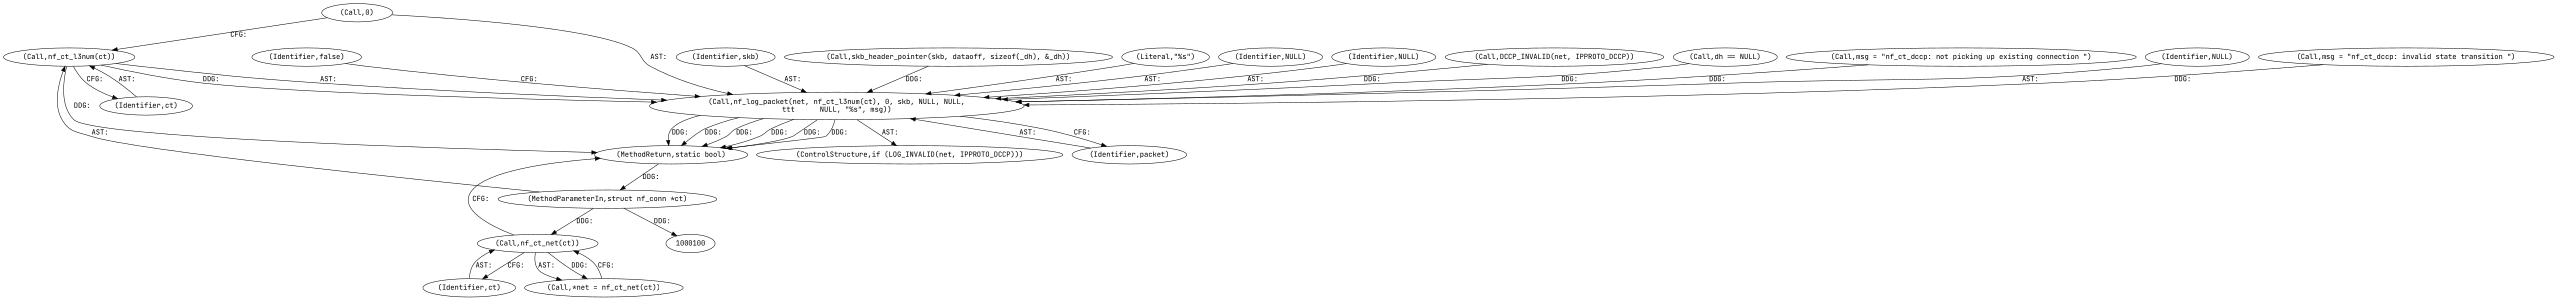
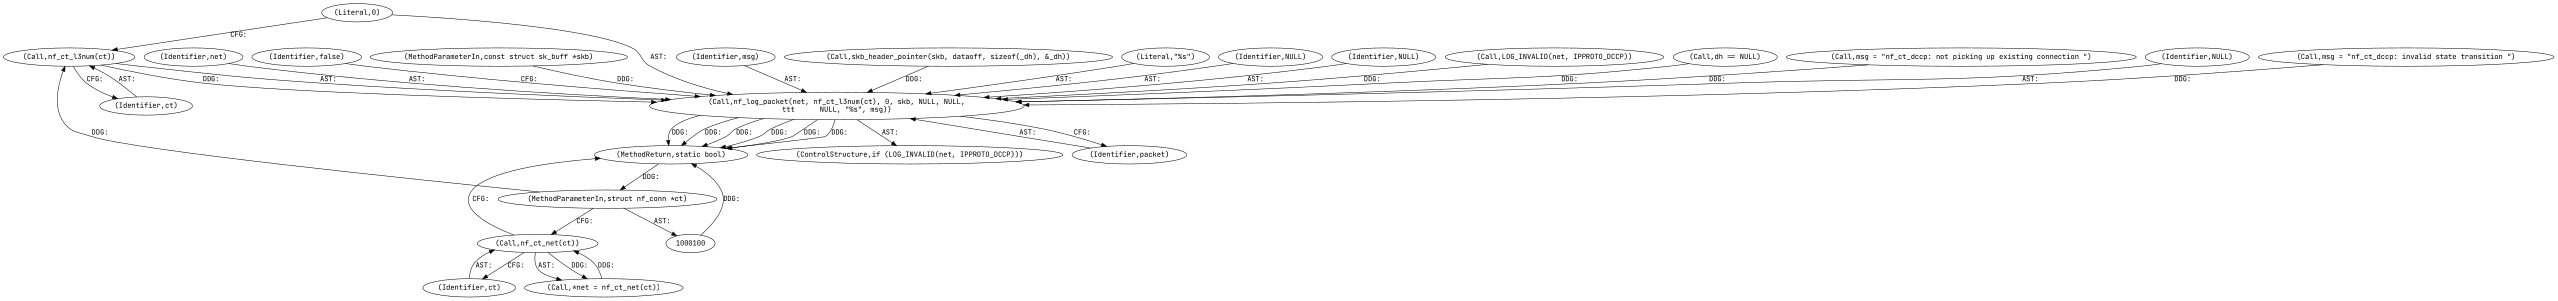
node "(Call,0)": label "(Call,0)" -> "(Literal,0)"
node "(Identifier,net)": added
node "(MethodParameterIn,const struct sk_buff *skb)": added
node "(Identifier,skb)": label "(Identifier,skb)" -> "(Identifier,msg)"
node "(Call,DCCP_INVALID(net, IPPROTO_DCCP))": label "(Call,DCCP_INVALID(net, IPPROTO_DCCP))" -> "(Call,LOG_INVALID(net, IPPROTO_DCCP))"
edge "(MethodParameterIn,struct nf_conn *ct)" -> "(Call,nf_ct_l3num(ct))": label "AST: " -> "DDG: "
edge "(Call,nf_ct_l3num(ct))" -> "(MethodReturn,static bool)": now "1000100" -> "(MethodReturn,static bool)"
edge "(MethodParameterIn,struct nf_conn *ct)" -> "(Call,nf_ct_net(ct))": label "DDG: " -> "CFG: "
edge "(MethodParameterIn,struct nf_conn *ct)" -> "1000100": label "DDG: " -> "AST: "
edge "(Call,*net = nf_ct_net(ct))" -> "(Call,nf_ct_net(ct))": label "CFG: " -> "DDG: "
